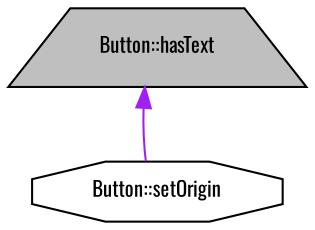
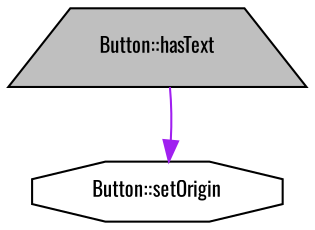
edge "Button::setOrigin" -> "Button::hasText": reversed
